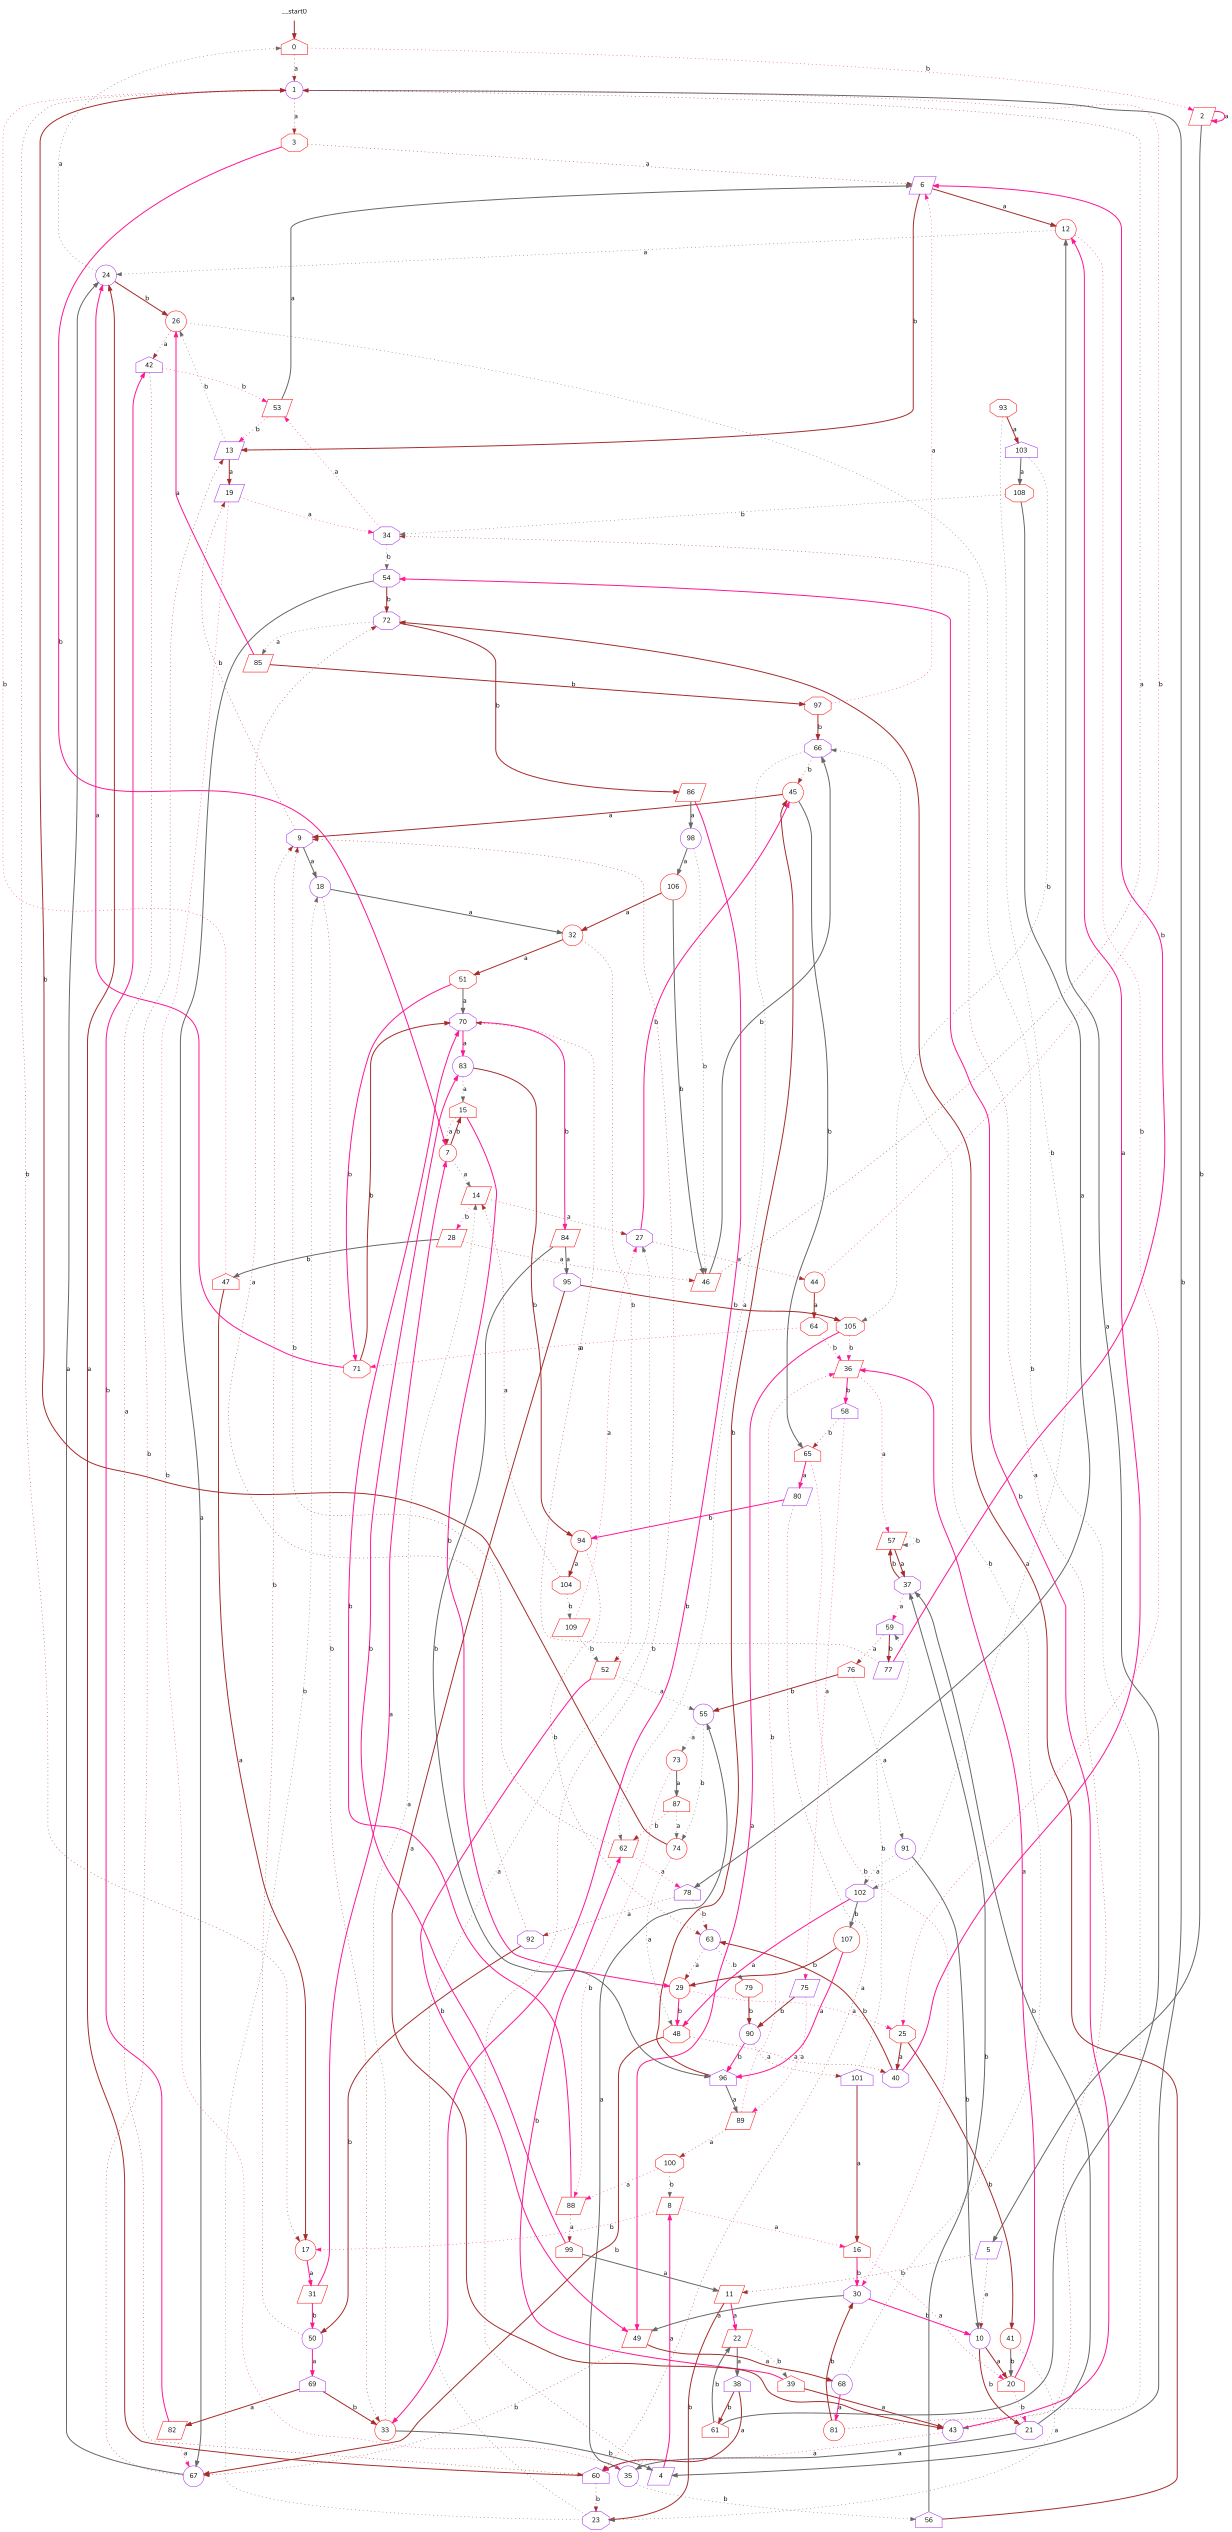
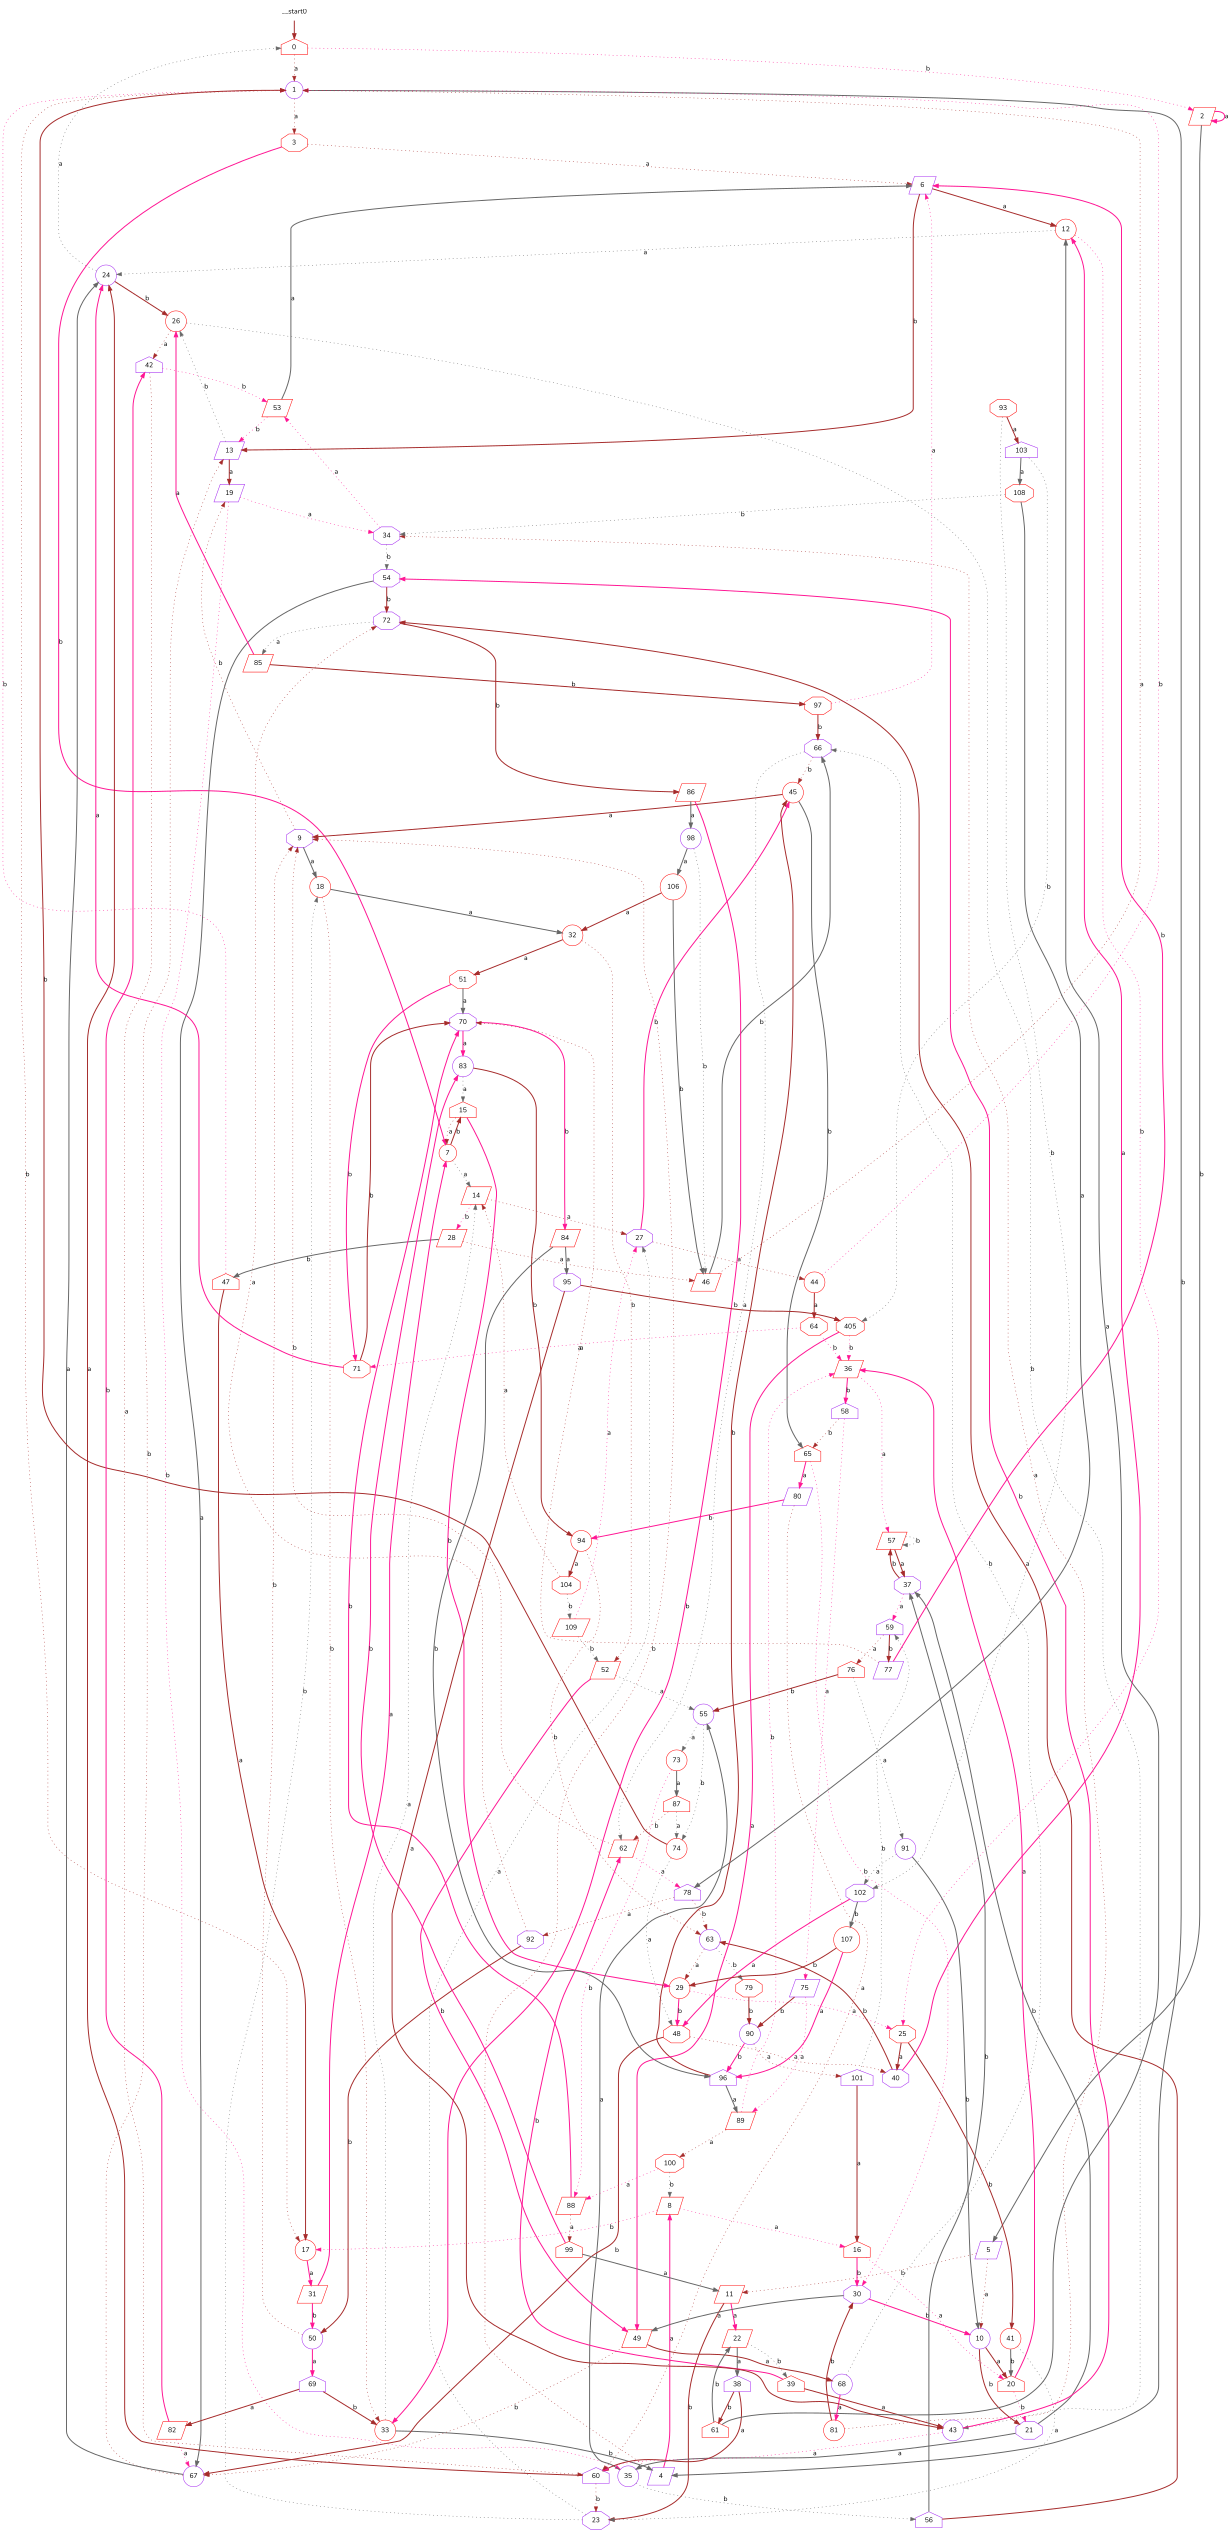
node "18": color purple -> red
node "105": label "105" -> "405"
